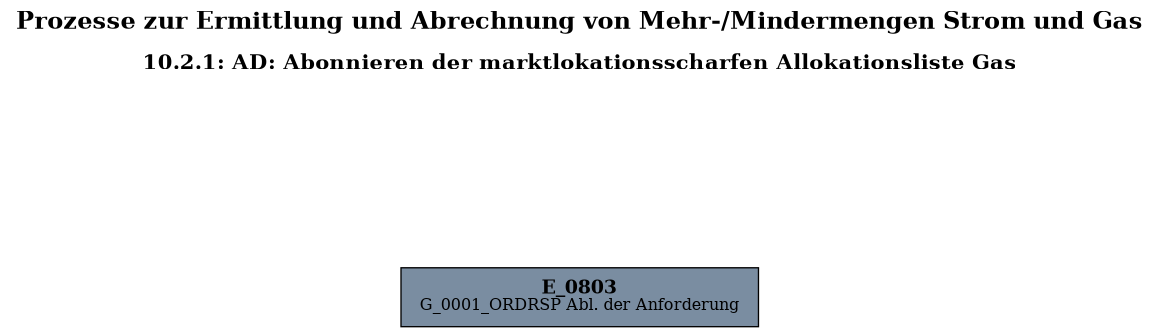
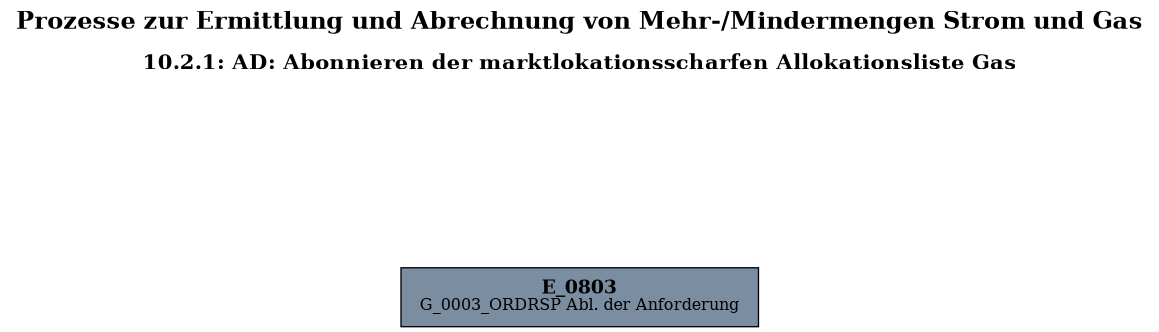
node "E_0803": text "G_0001_ORDRSP Abl. der Anforderung" -> "G_0003_ORDRSP Abl. der Anforderung"
